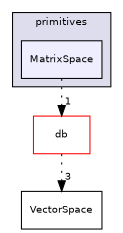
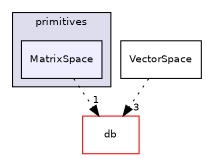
edge "db" -> "VectorSpace": reversed
